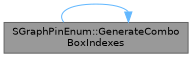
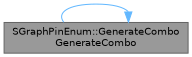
node "SGraphPinEnum::GenerateCombo BoxIndexes": label "SGraphPinEnum::GenerateCombo BoxIndexes" -> "SGraphPinEnum::GenerateCombo GenerateCombo"
